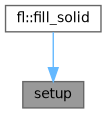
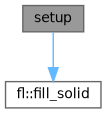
edge "fl::fill_solid" -> "setup": reversed
